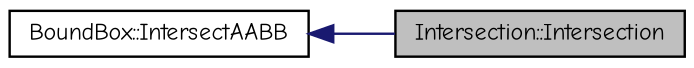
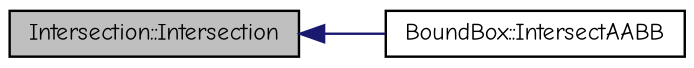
edge "Intersection::Intersection" -> "BoundBox::IntersectAABB": reversed
